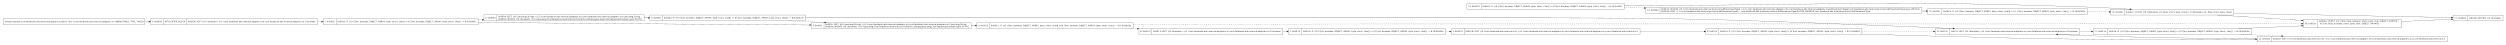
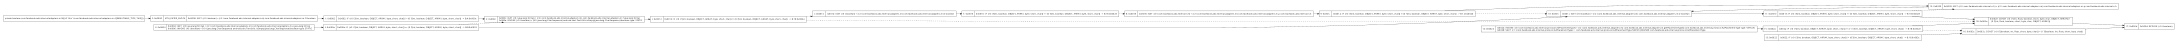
edge "13: 0x0022" -> "14: 0x0024": removed
edge "16: 0x002c" -> "18: 0x002e": now "15: 0x002a" -> "18: 0x002e"
edge "1: 0x0002" -> "2: 0x0004": removed
